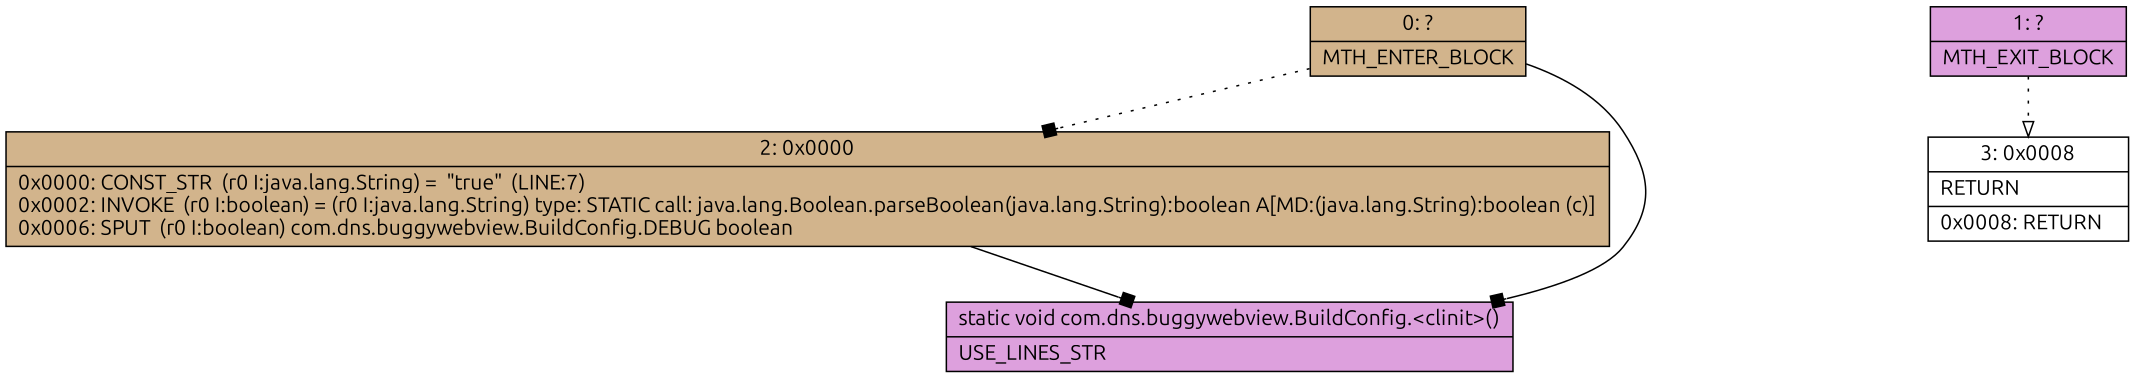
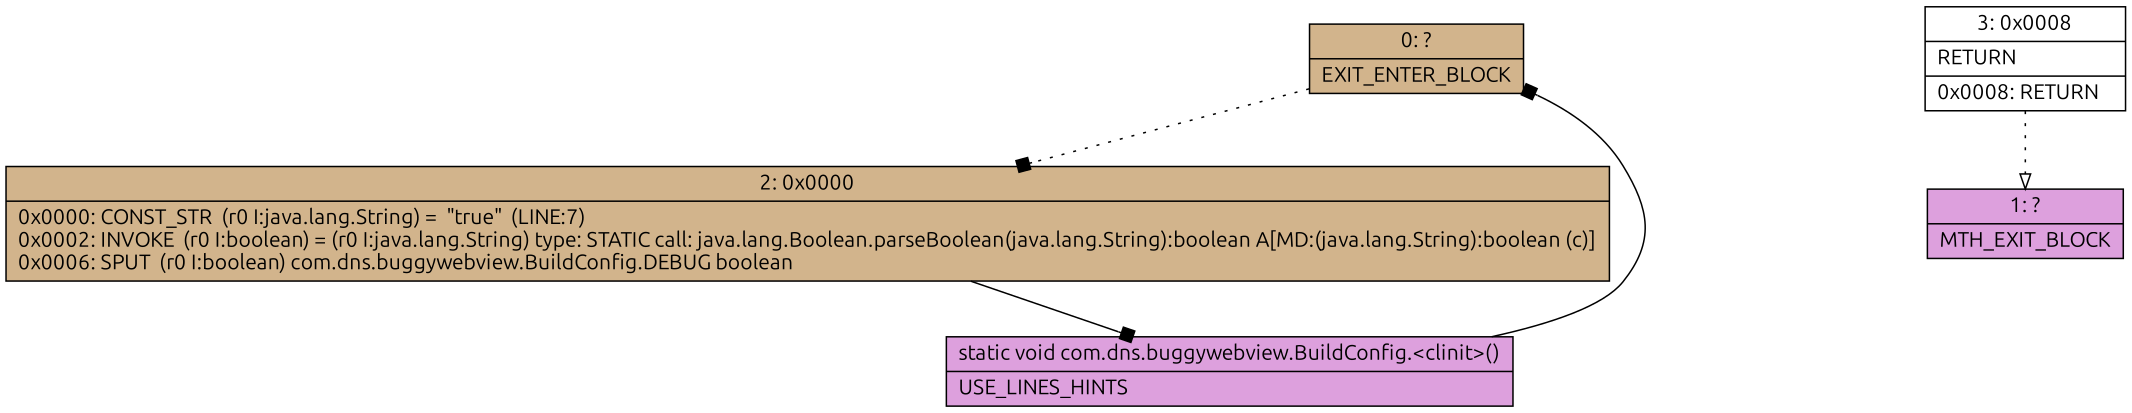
node "0: ?": text "MTH_ENTER_BLOCK" -> "EXIT_ENTER_BLOCK"
edge "1: ?" -> "3: 0x0008": reversed
edge "0: ?" -> "static void com.dns.buggywebview.BuildConfig.<clinit>()": reversed
node "static void com.dns.buggywebview.BuildConfig.<clinit>()": text "USE_LINES_STR" -> "USE_LINES_HINTS"
